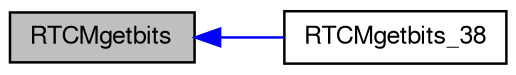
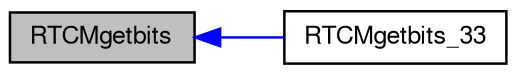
node "RTCMgetbits_38": label "RTCMgetbits_38" -> "RTCMgetbits_33"
